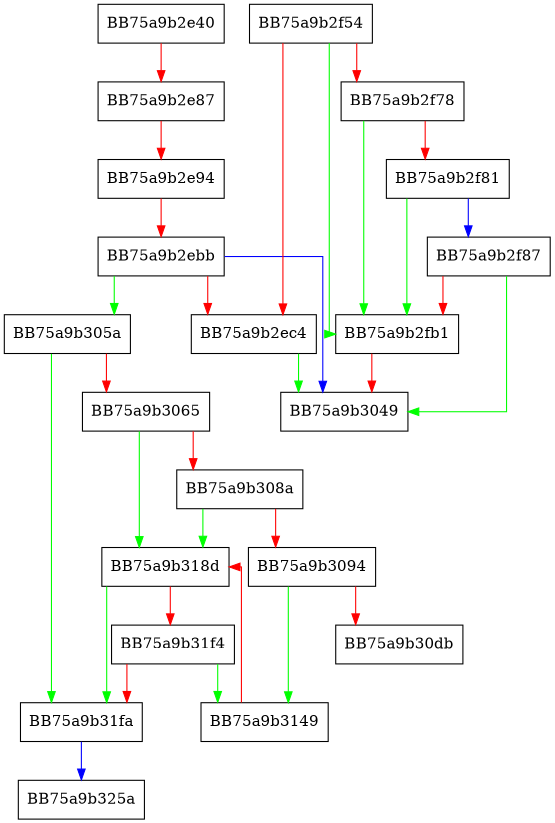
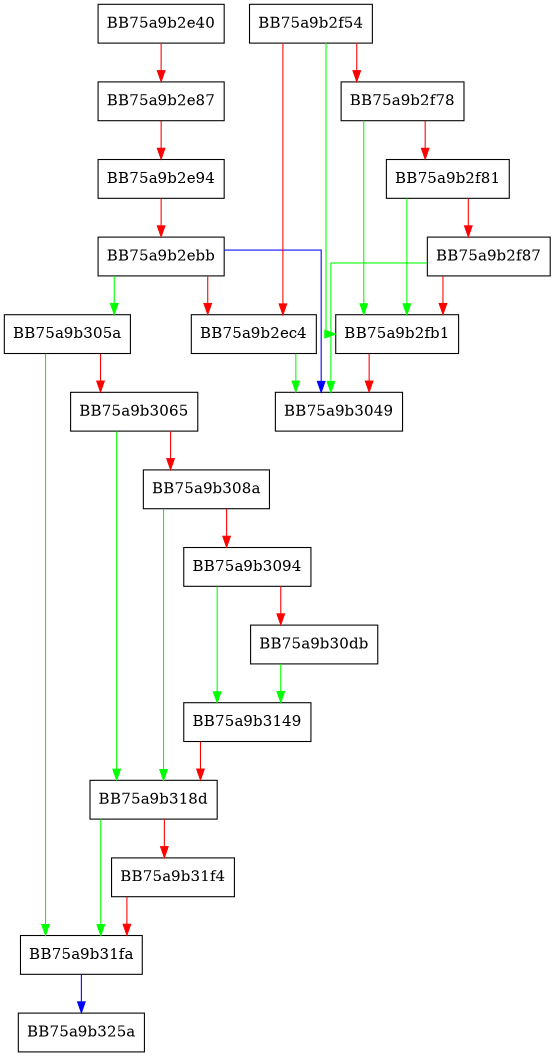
edge "BB75a9b2f81" -> "BB75a9b2f87": color blue -> red
edge "BB75a9b31f4" -> "BB75a9b3149": now "BB75a9b30db" -> "BB75a9b3149"
